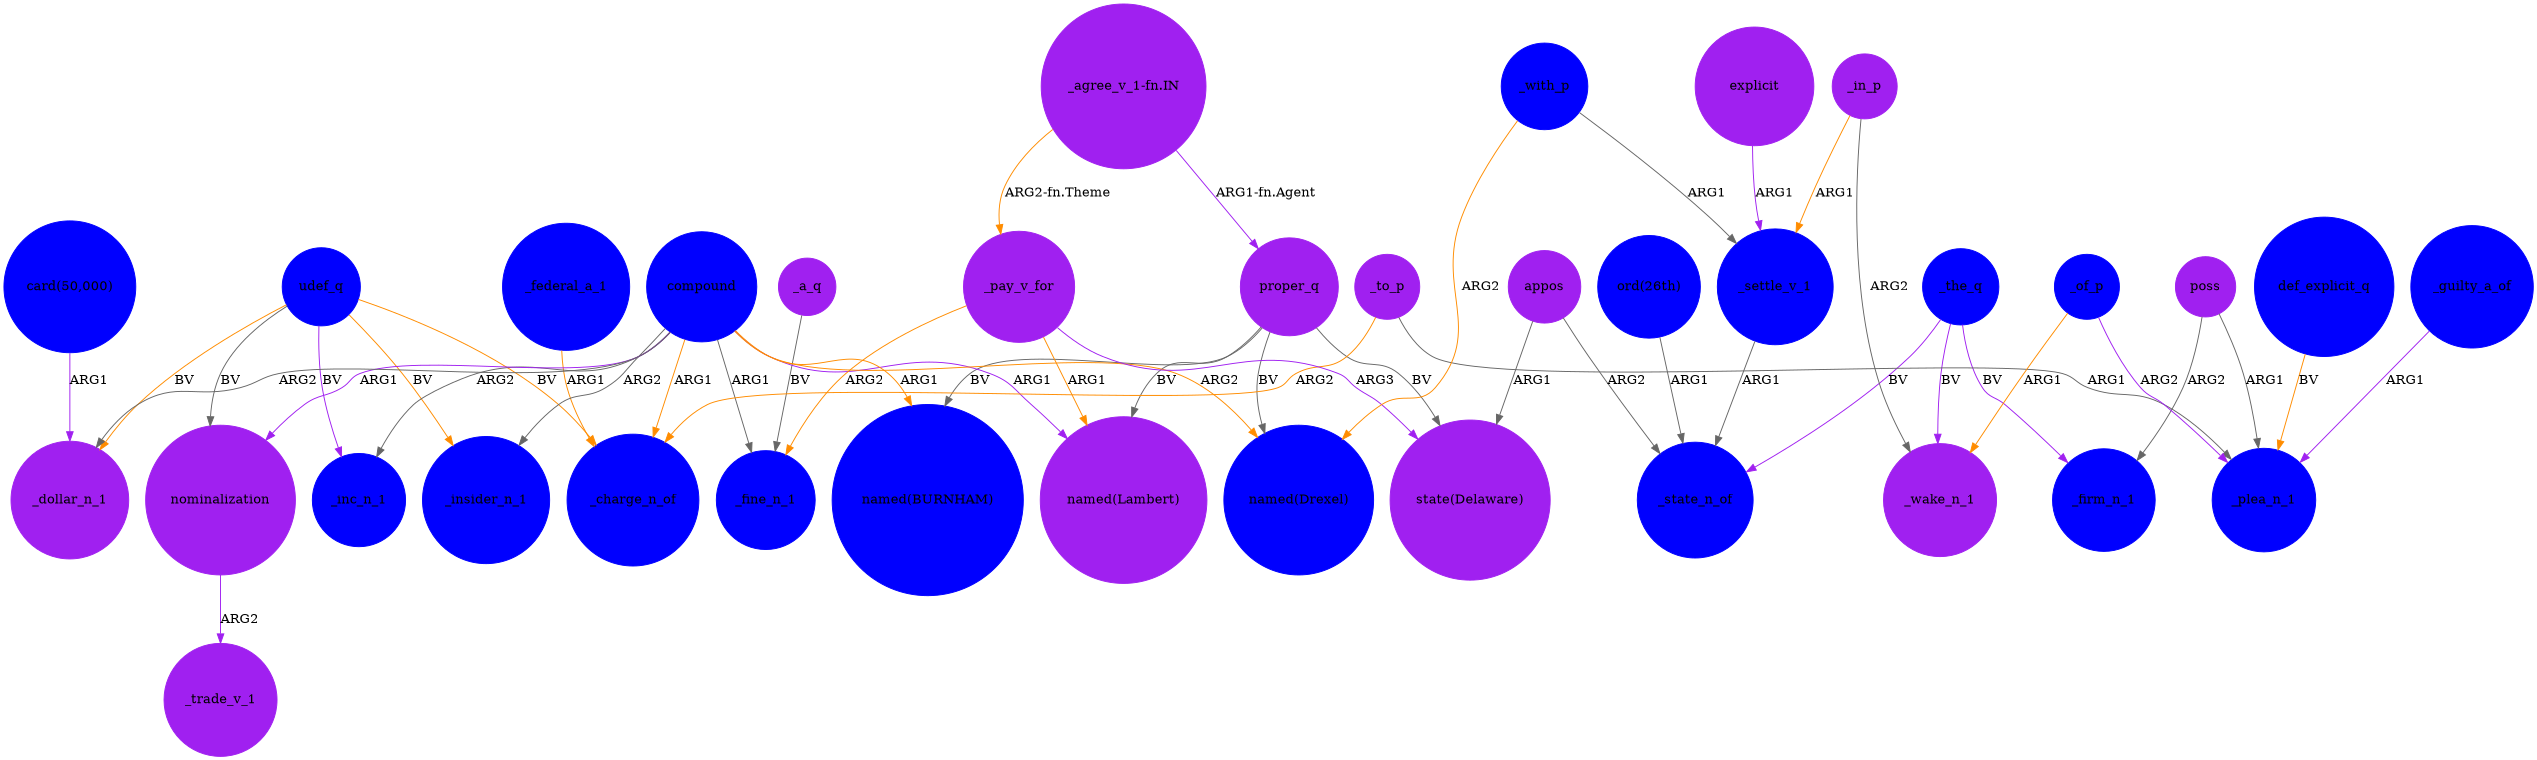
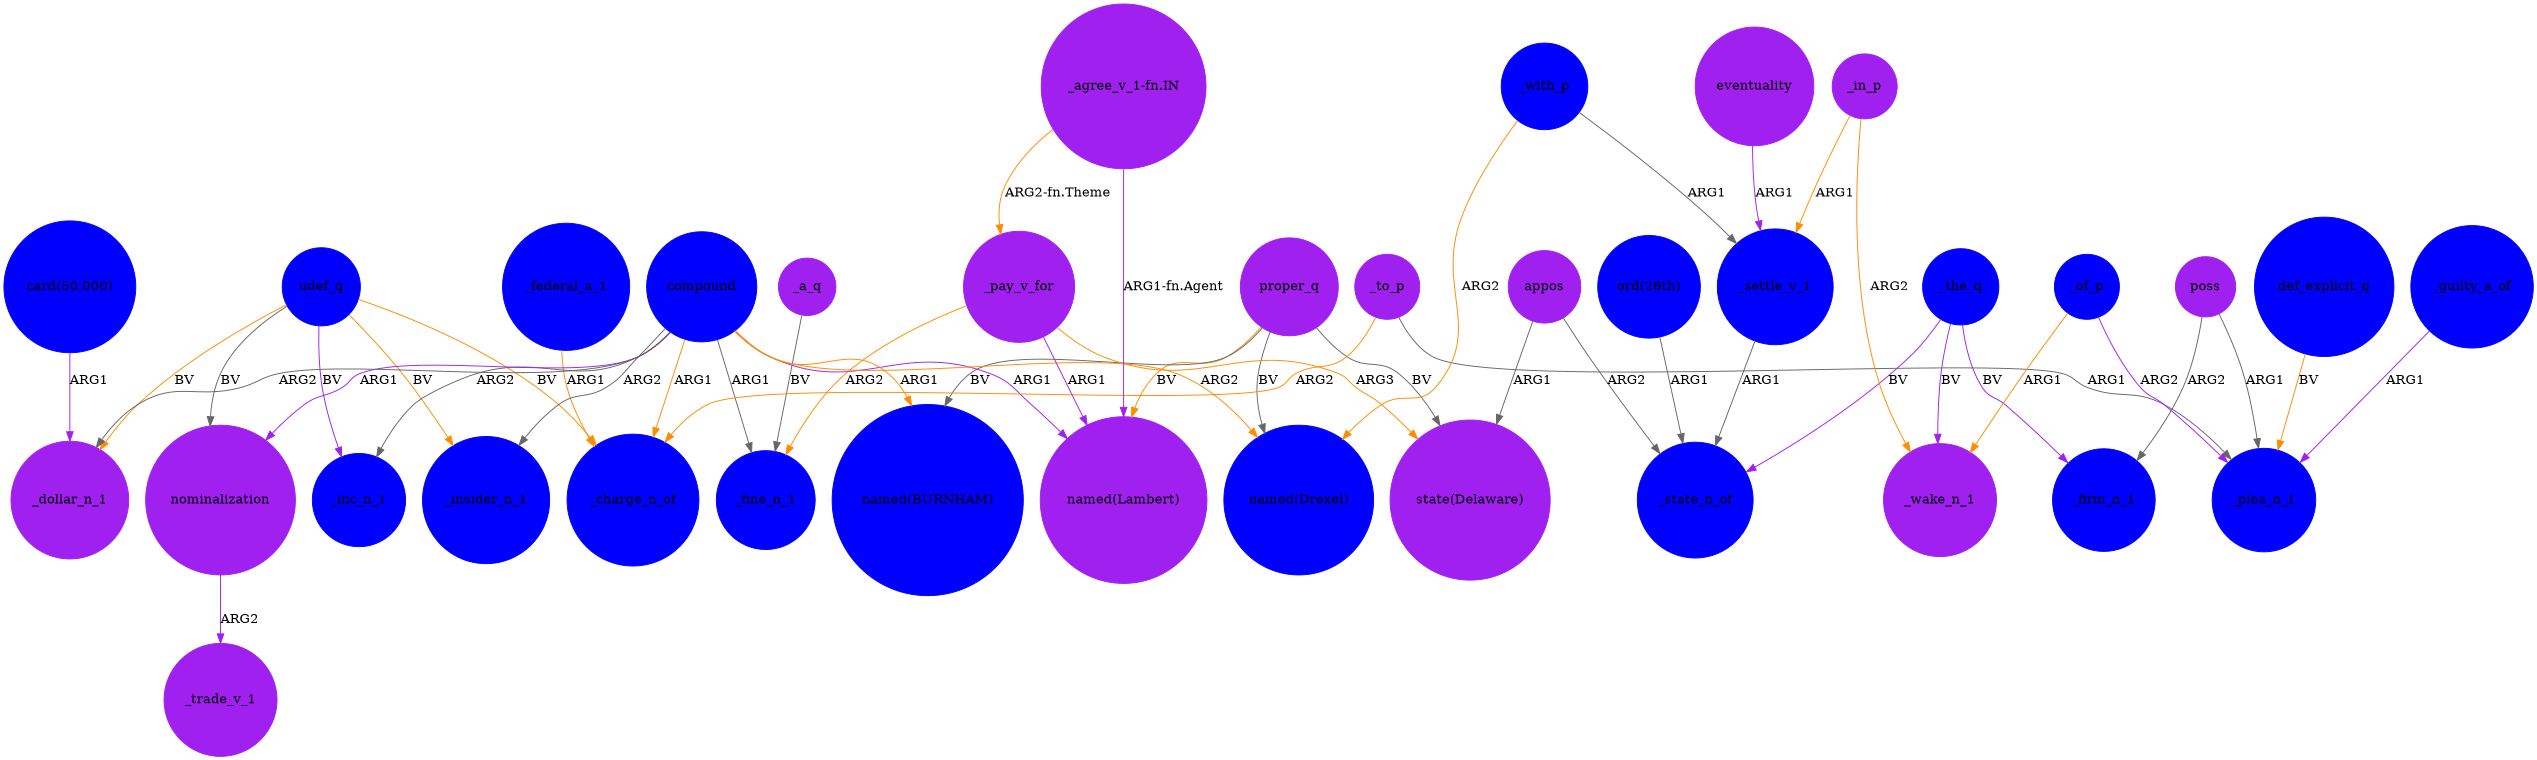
node "explicit": label "explicit" -> "eventuality"
edge "_agree_v_1-fn.IN" -> "proper_q": now "_agree_v_1-fn.IN" -> "named(Lambert)"
edge "_in_p" -> "_wake_n_1": color gray40 -> darkorange
edge "proper_q" -> "named(Lambert)": color gray40 -> darkorange
edge "_pay_v_for" -> "state(Delaware)": color purple -> darkorange
edge "_pay_v_for" -> "named(Lambert)": color darkorange -> purple
